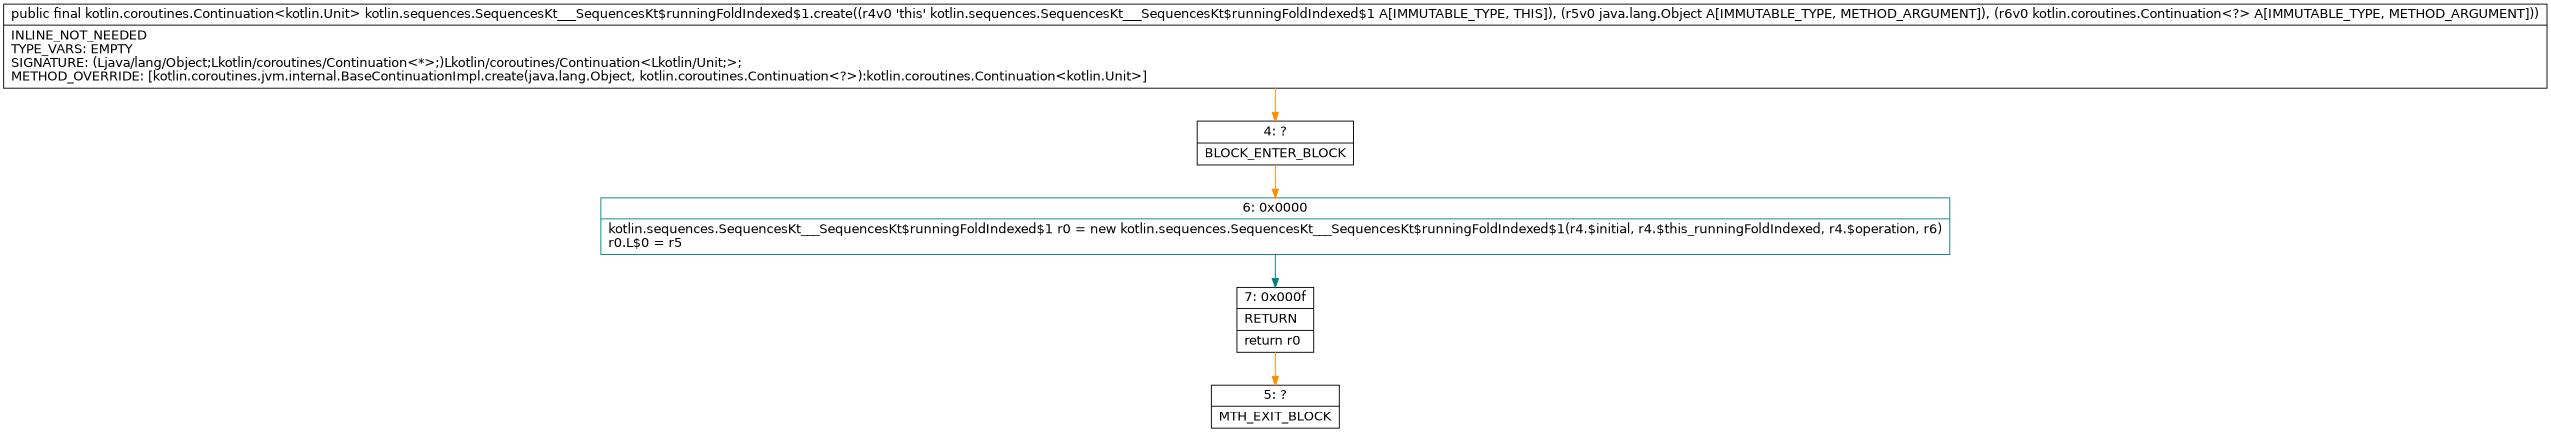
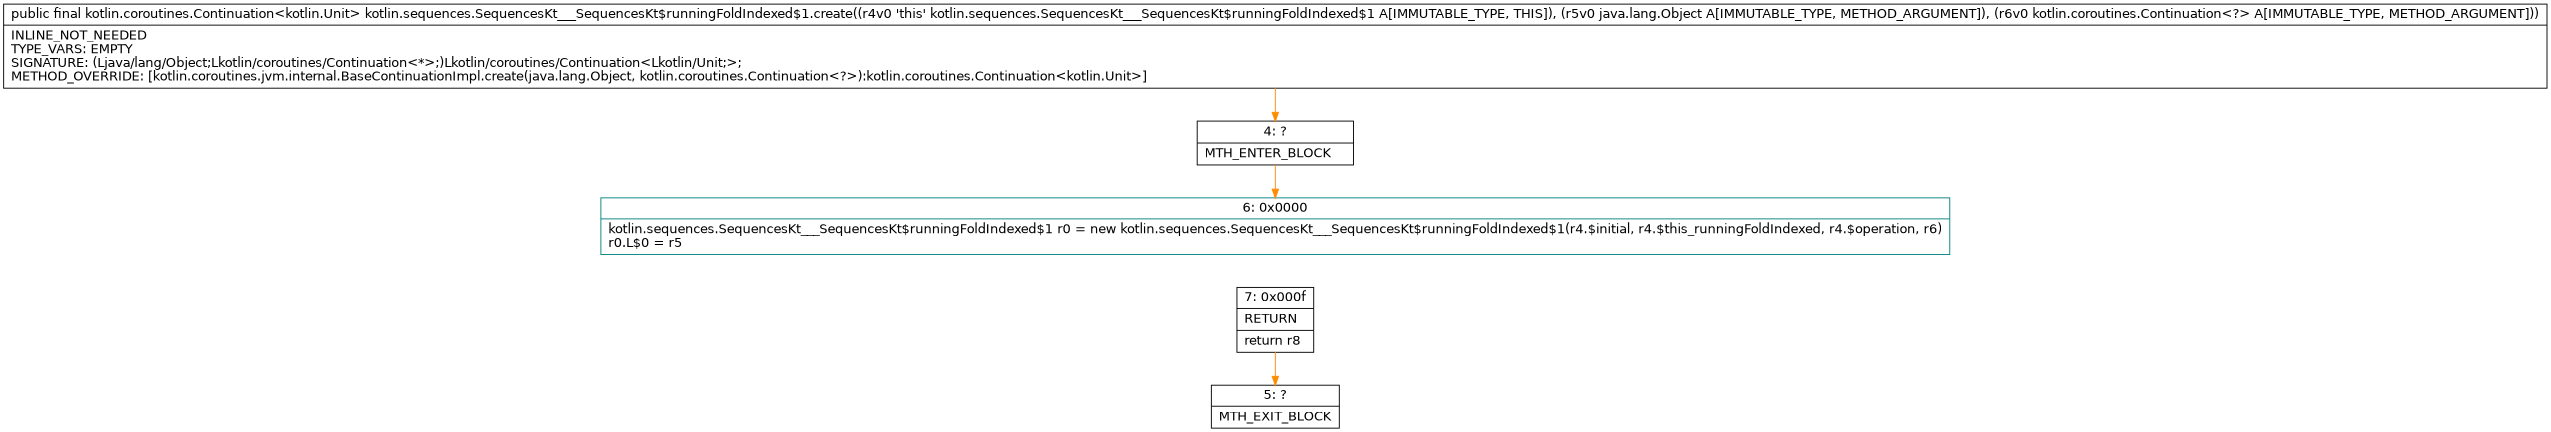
node "4: ?": text "BLOCK_ENTER_BLOCK" -> "MTH_ENTER_BLOCK"
edge "6: 0x0000" -> "7: 0x000f": removed
node "7: 0x000f": text "return r0" -> "return r8"
